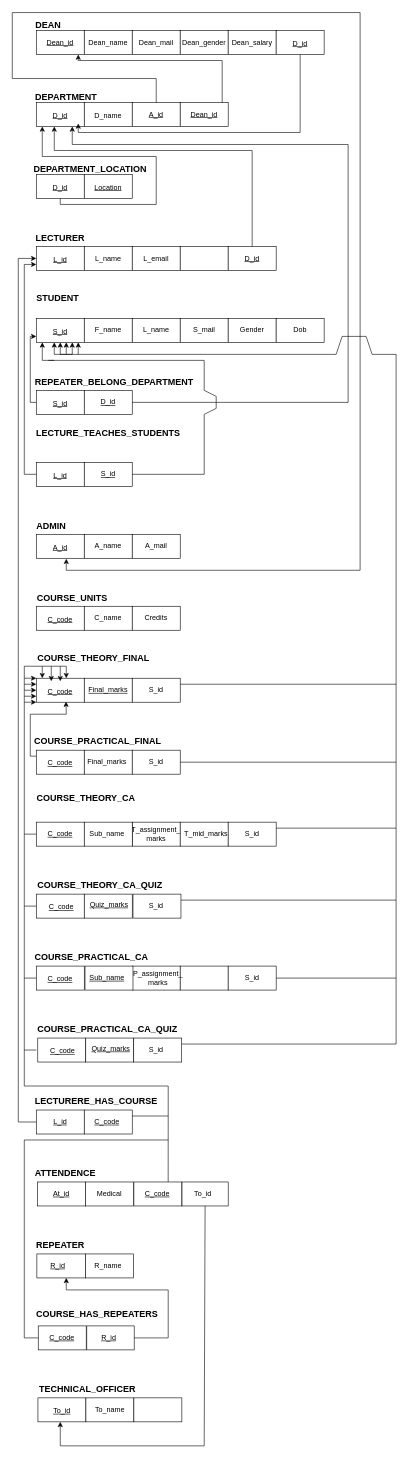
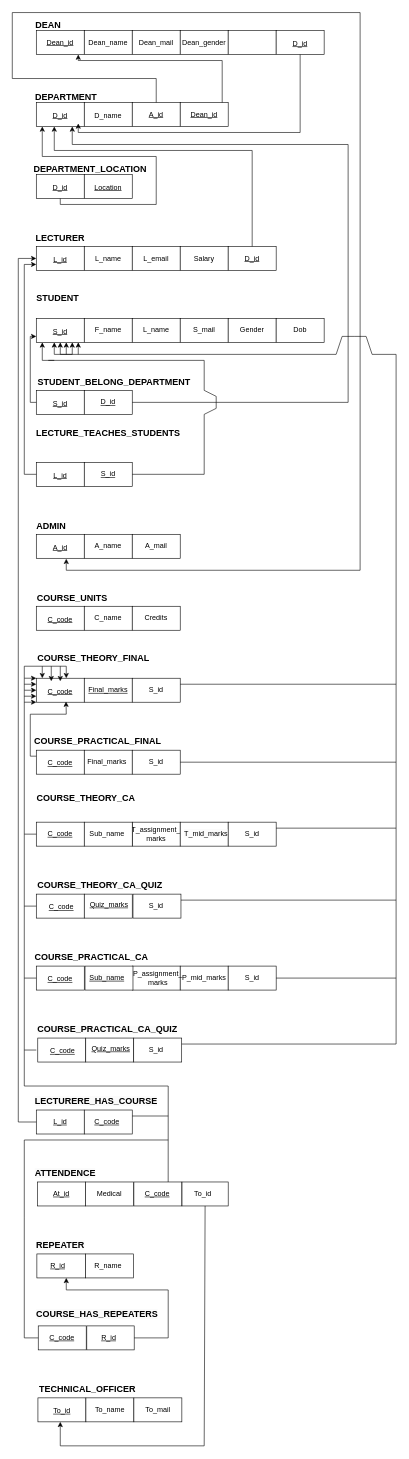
node "Dean_salary": removed
node "Salary": added
node "REPEATER_BELONG_DEPARTMENT": label "REPEATER_BELONG_DEPARTMENT" -> "STUDENT_BELONG_DEPARTMENT"
node "P_mid_marks": added
node "To_mail": added
